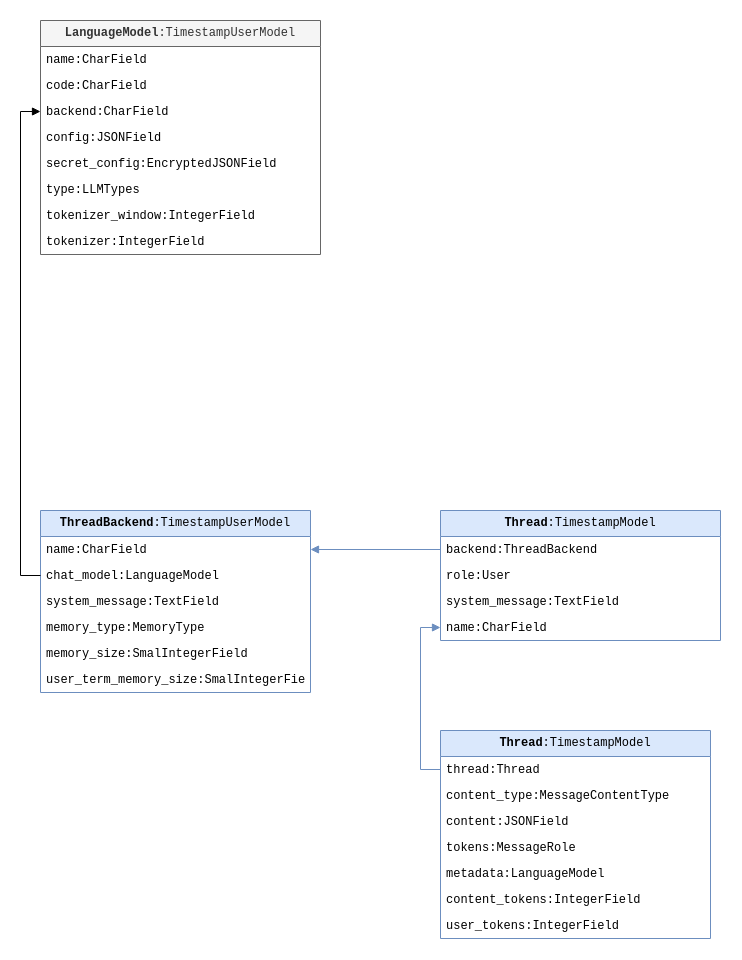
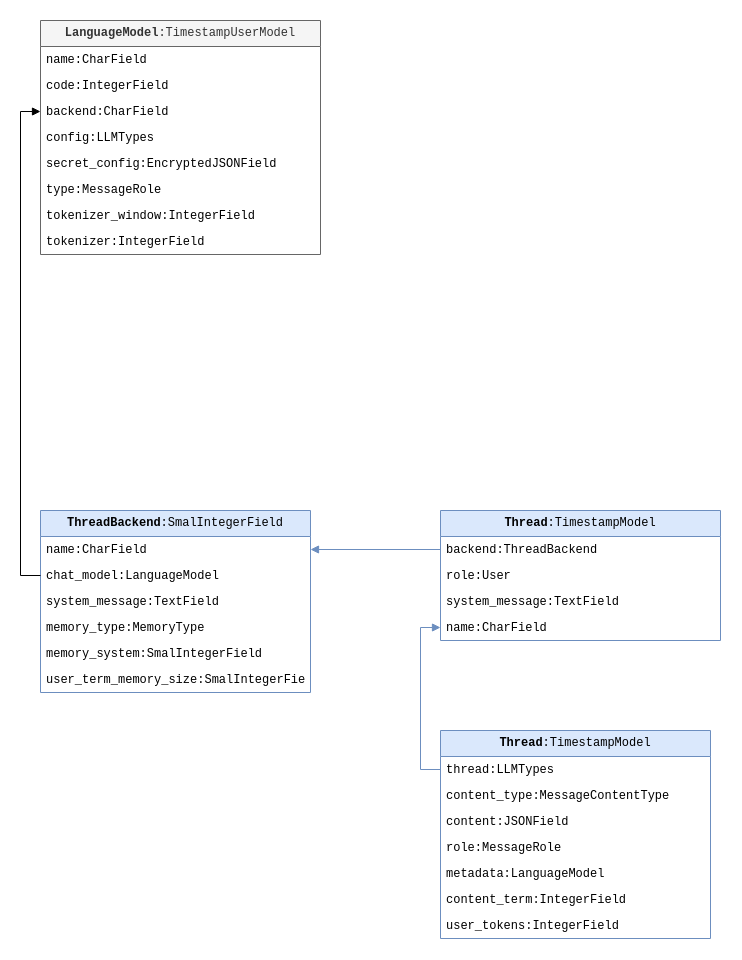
node "code:CharField": label "code:CharField" -> "code:IntegerField"
node "config:JSONField": label "config:JSONField" -> "config:LLMTypes"
node "type:LLMTypes": label "type:LLMTypes" -> "type:MessageRole"
node "ThreadBackend:TimestampUserModel": label "ThreadBackend:TimestampUserModel" -> "ThreadBackend:SmalIntegerField"
node "memory_size:SmalIntegerField": label "memory_size:SmalIntegerField" -> "memory_system:SmalIntegerField"
node "thread:Thread": label "thread:Thread" -> "thread:LLMTypes"
node "tokens:MessageRole": label "tokens:MessageRole" -> "role:MessageRole"
node "content_tokens:IntegerField": label "content_tokens:IntegerField" -> "content_term:IntegerField"
